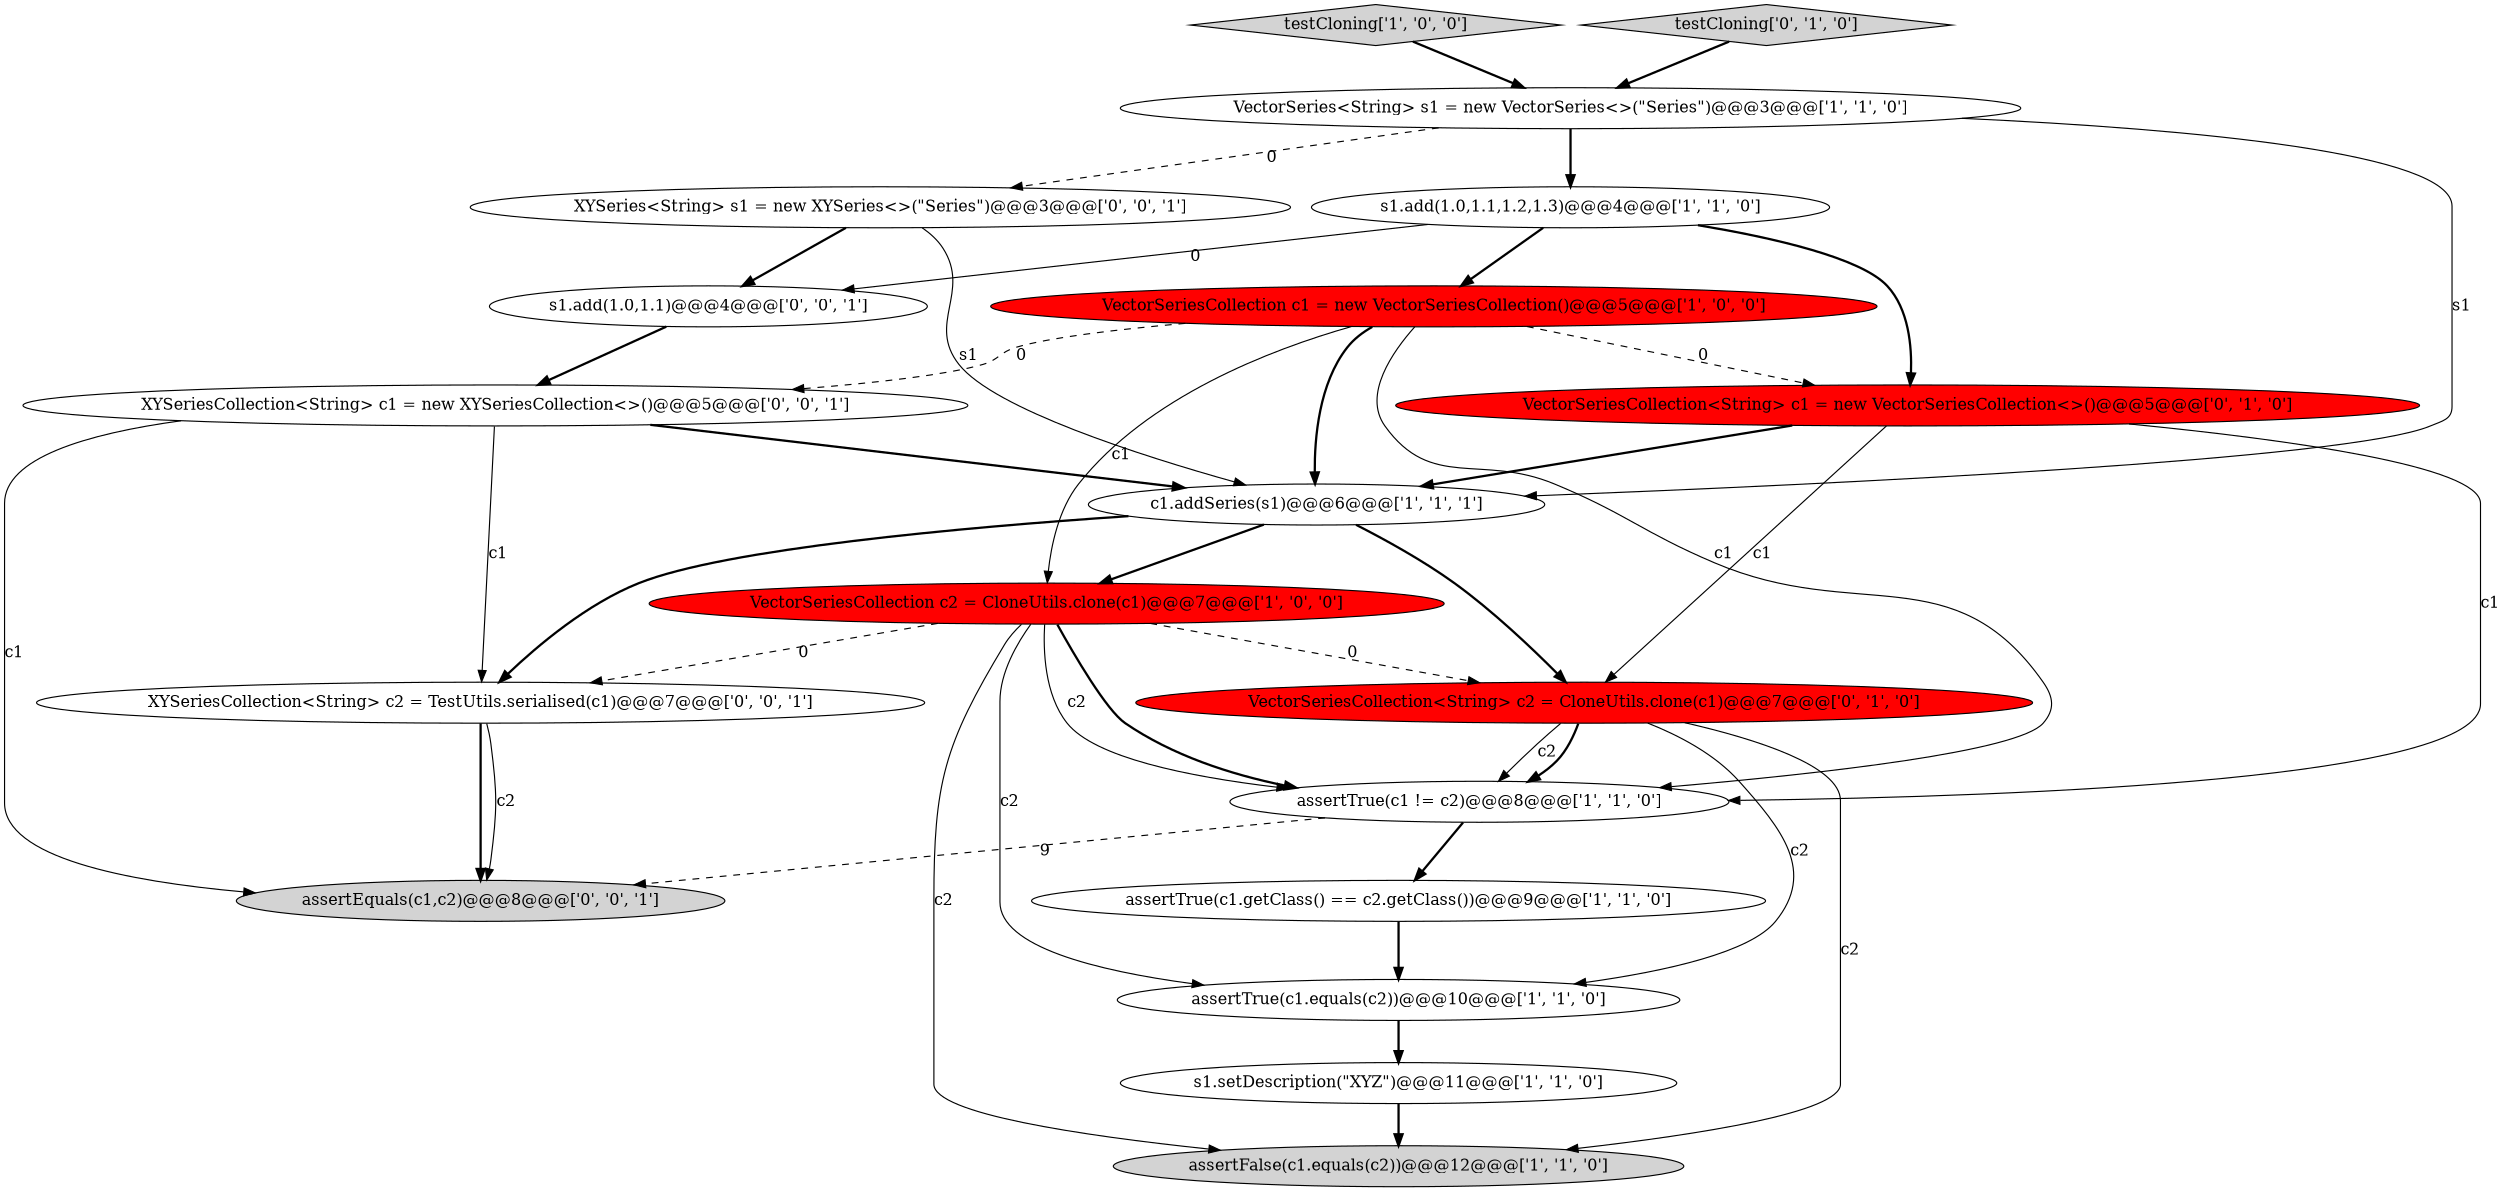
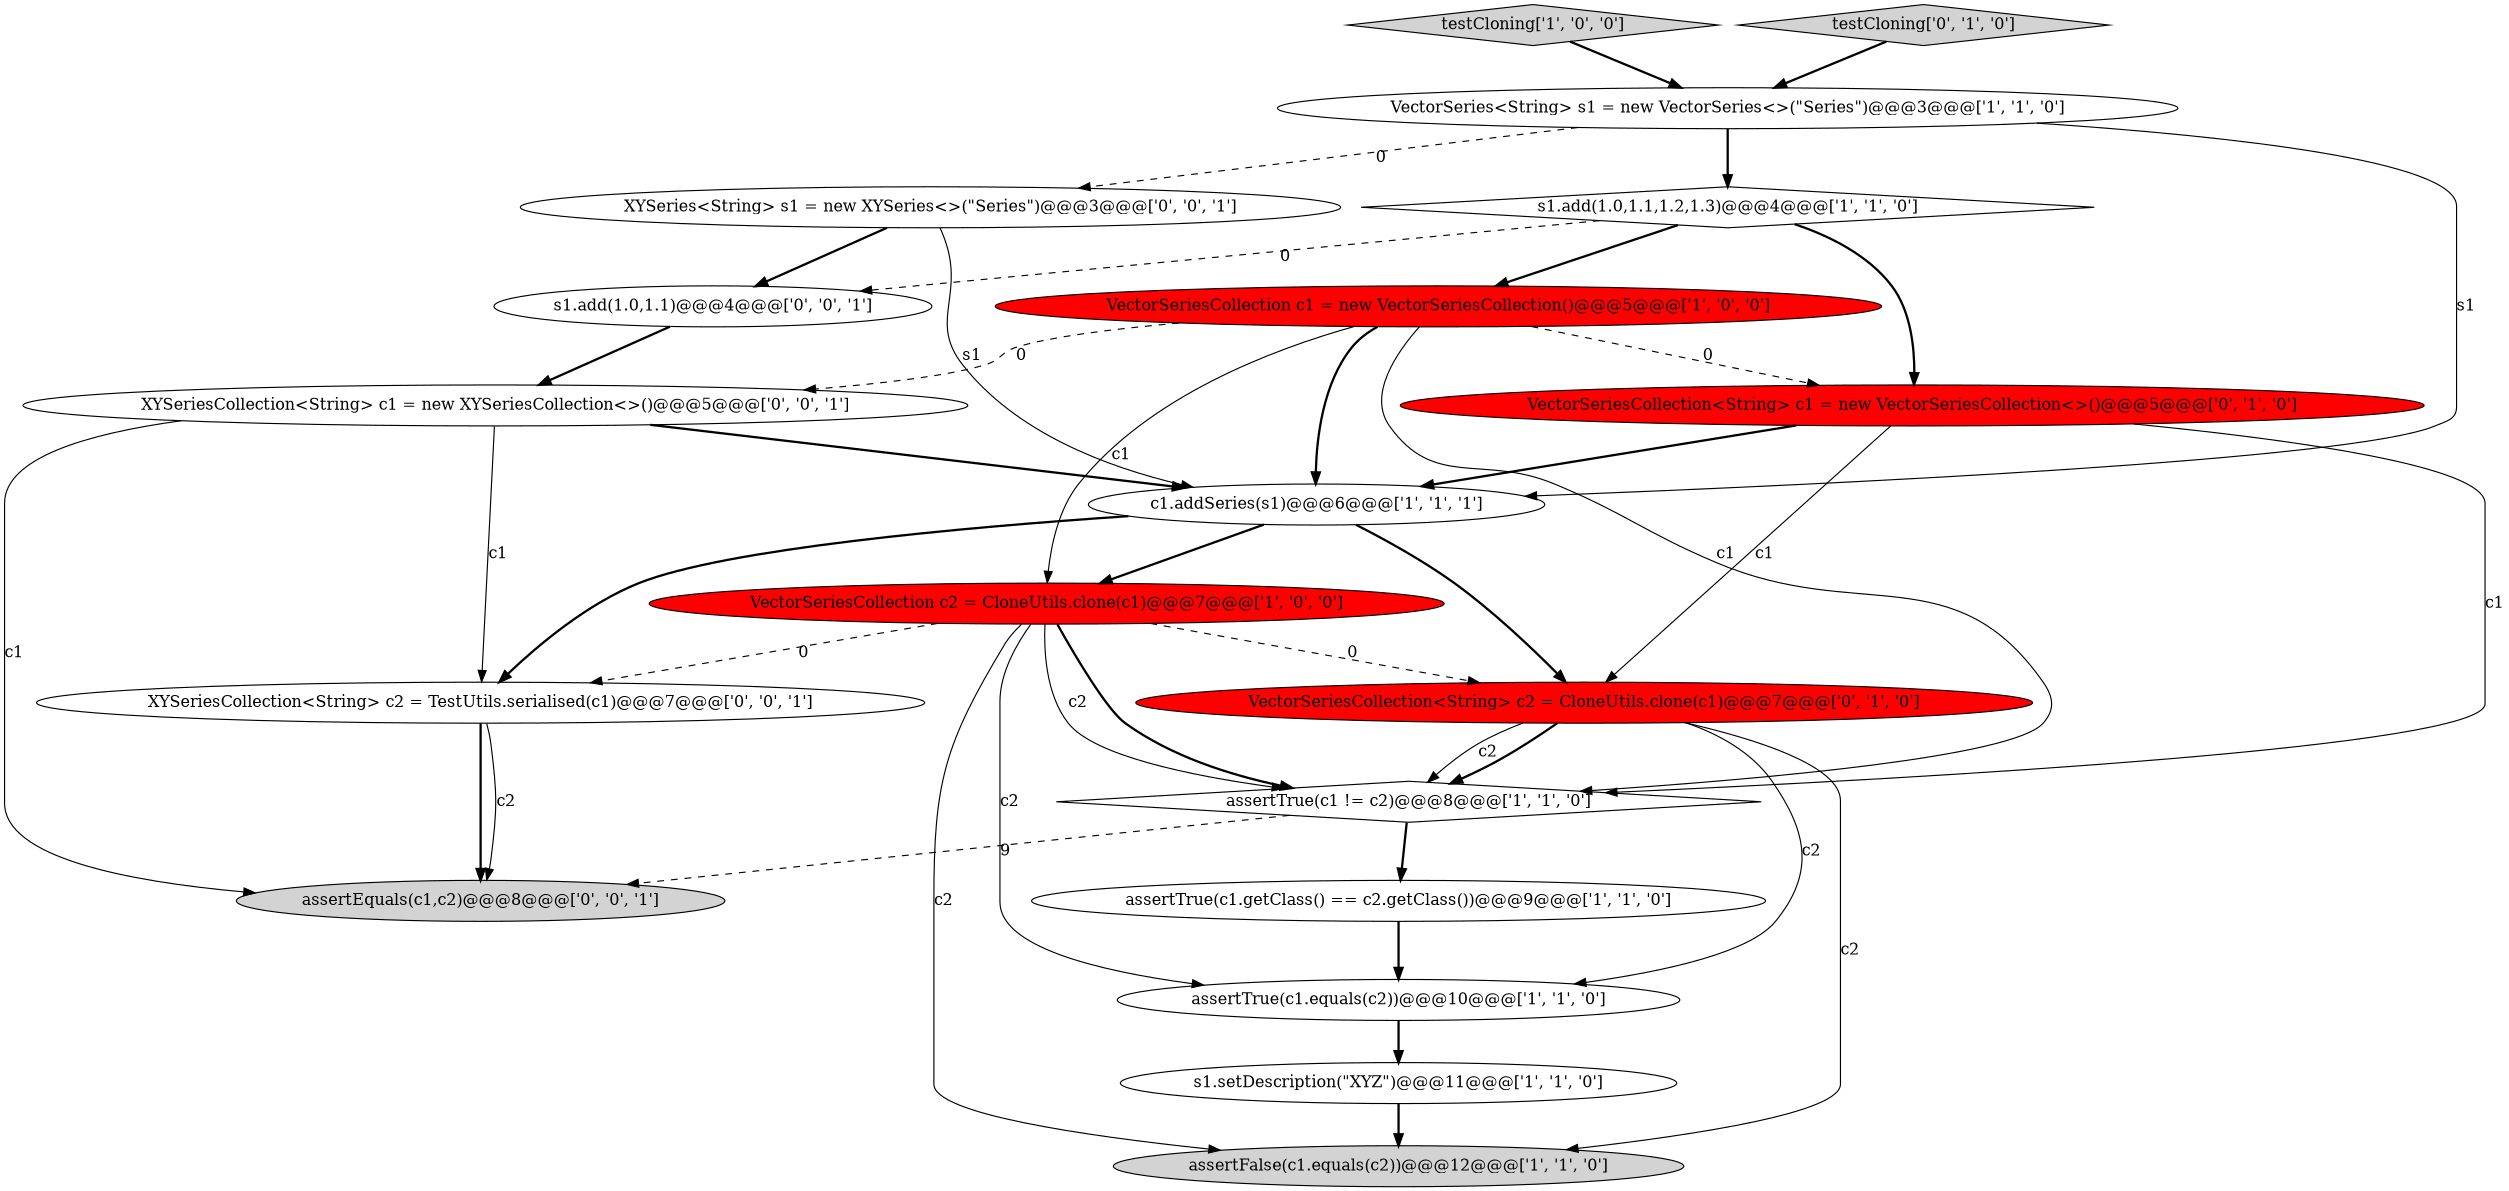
node "s1.add(1.0,1.1,1.2,1.3)@@@4@@@['1', '1', '0']": shape ellipse -> diamond
edge "s1.add(1.0,1.1,1.2,1.3)@@@4@@@['1', '1', '0']" -> "s1.add(1.0,1.1)@@@4@@@['0', '0', '1']": style solid -> dashed
node "assertTrue(c1 != c2)@@@8@@@['1', '1', '0']": shape ellipse -> diamond
